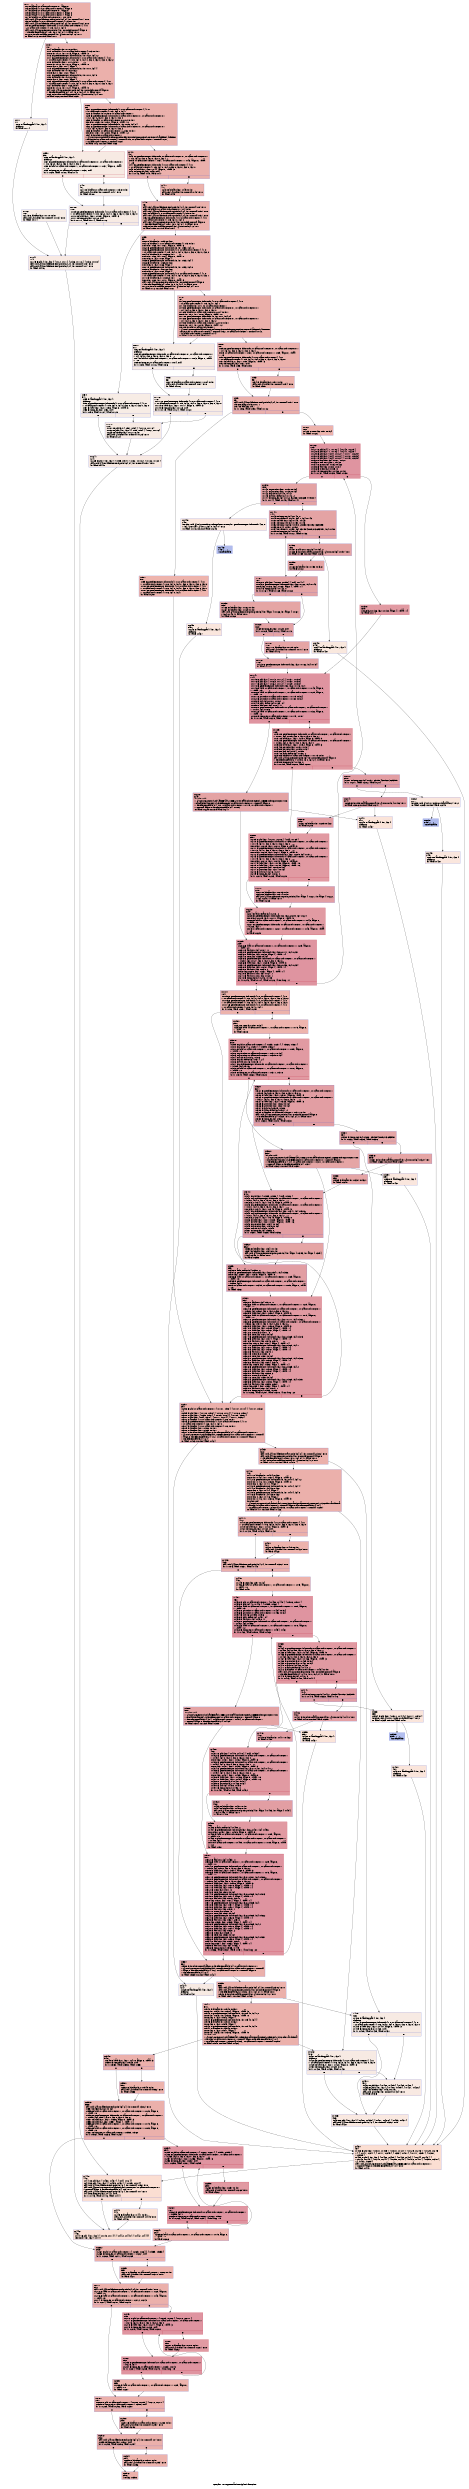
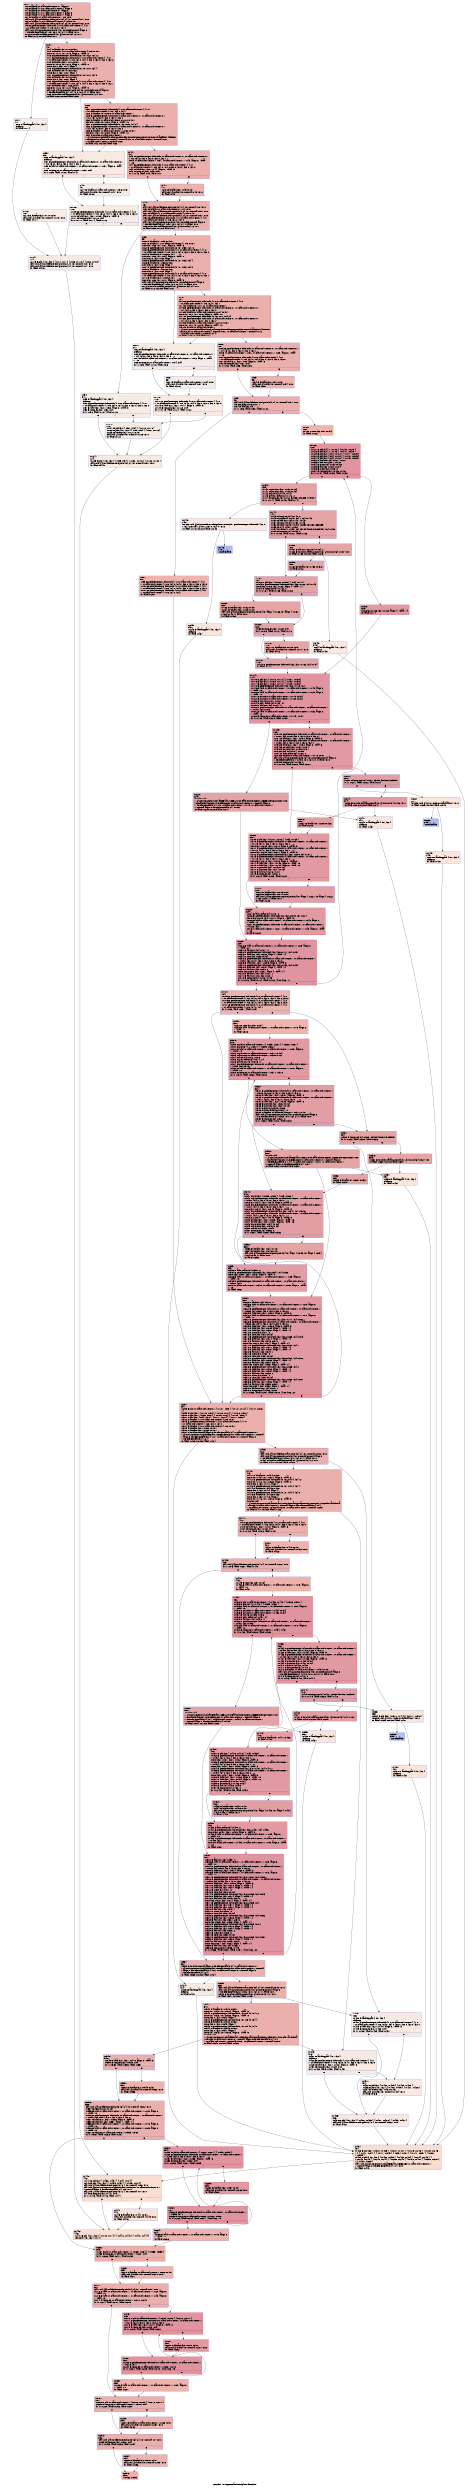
edge "%104:" -> "%251:": now "%104:" -> "%331:"
